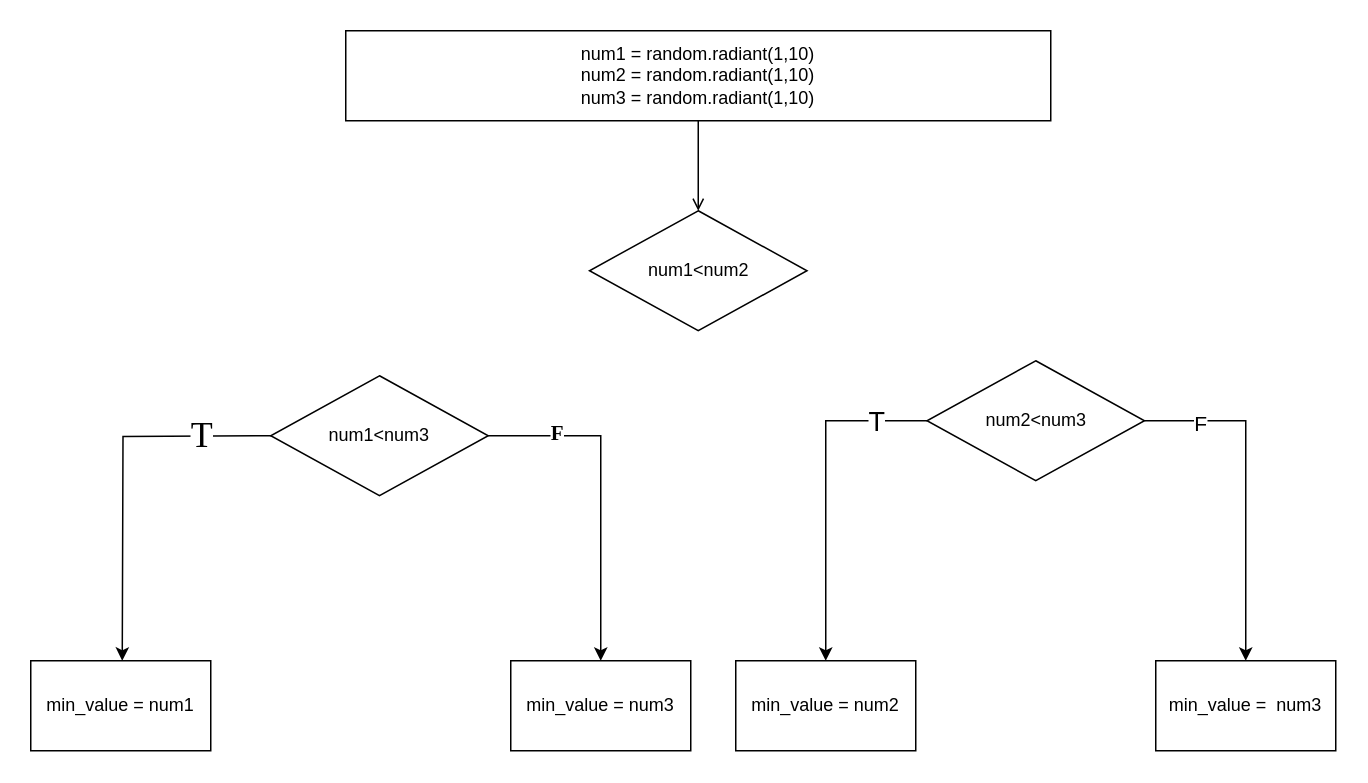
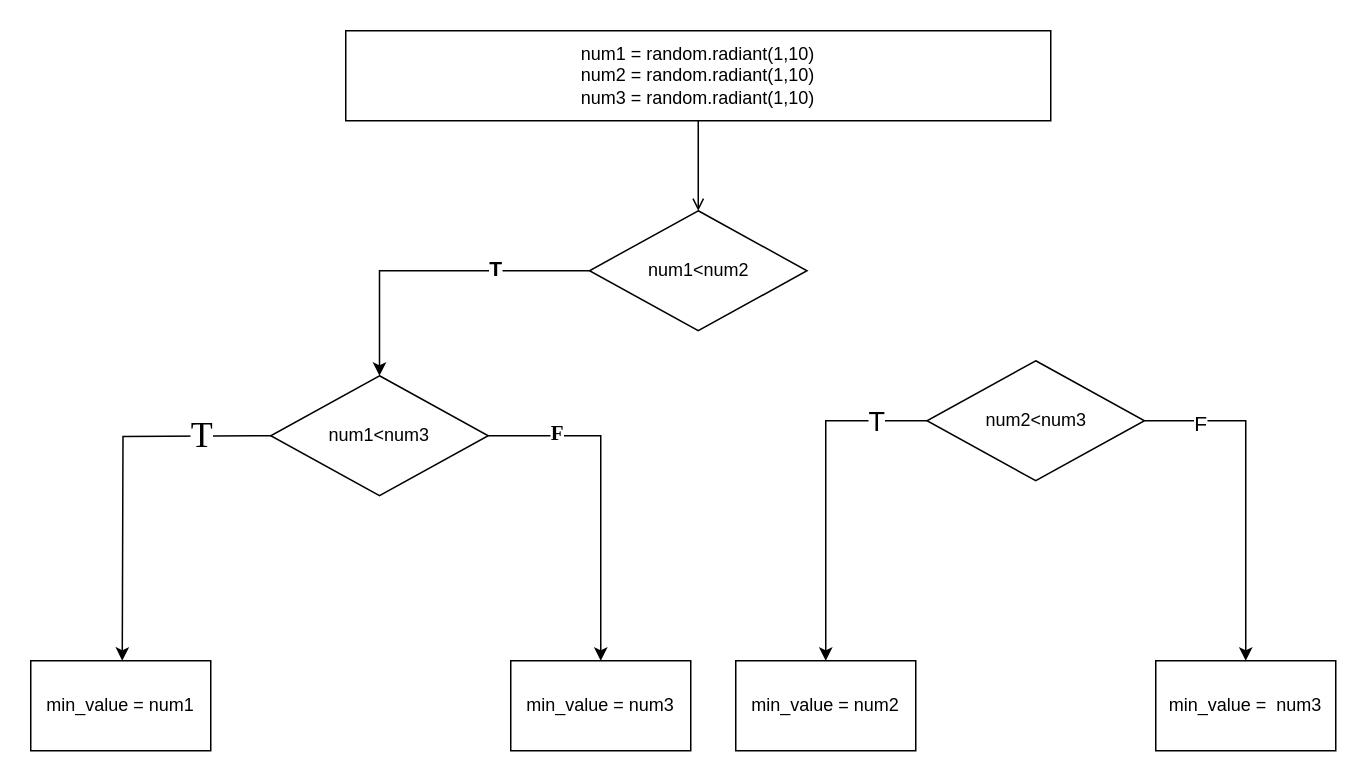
edge "num1<num2" -> "num1<num3": added, label "T"
